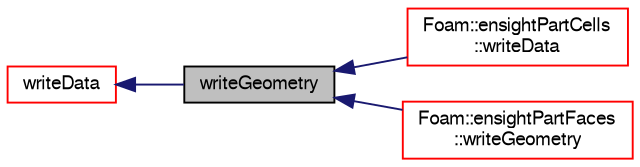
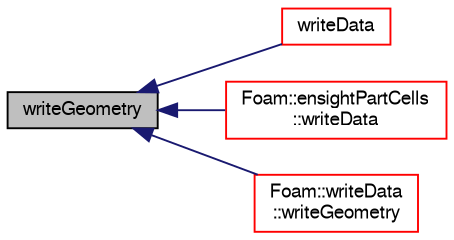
edge "writeGeometry" -> "writeData": reversed
node "Foam::ensightPartFaces ::writeGeometry": label "Foam::ensightPartFaces ::writeGeometry" -> "Foam::writeData ::writeGeometry"
